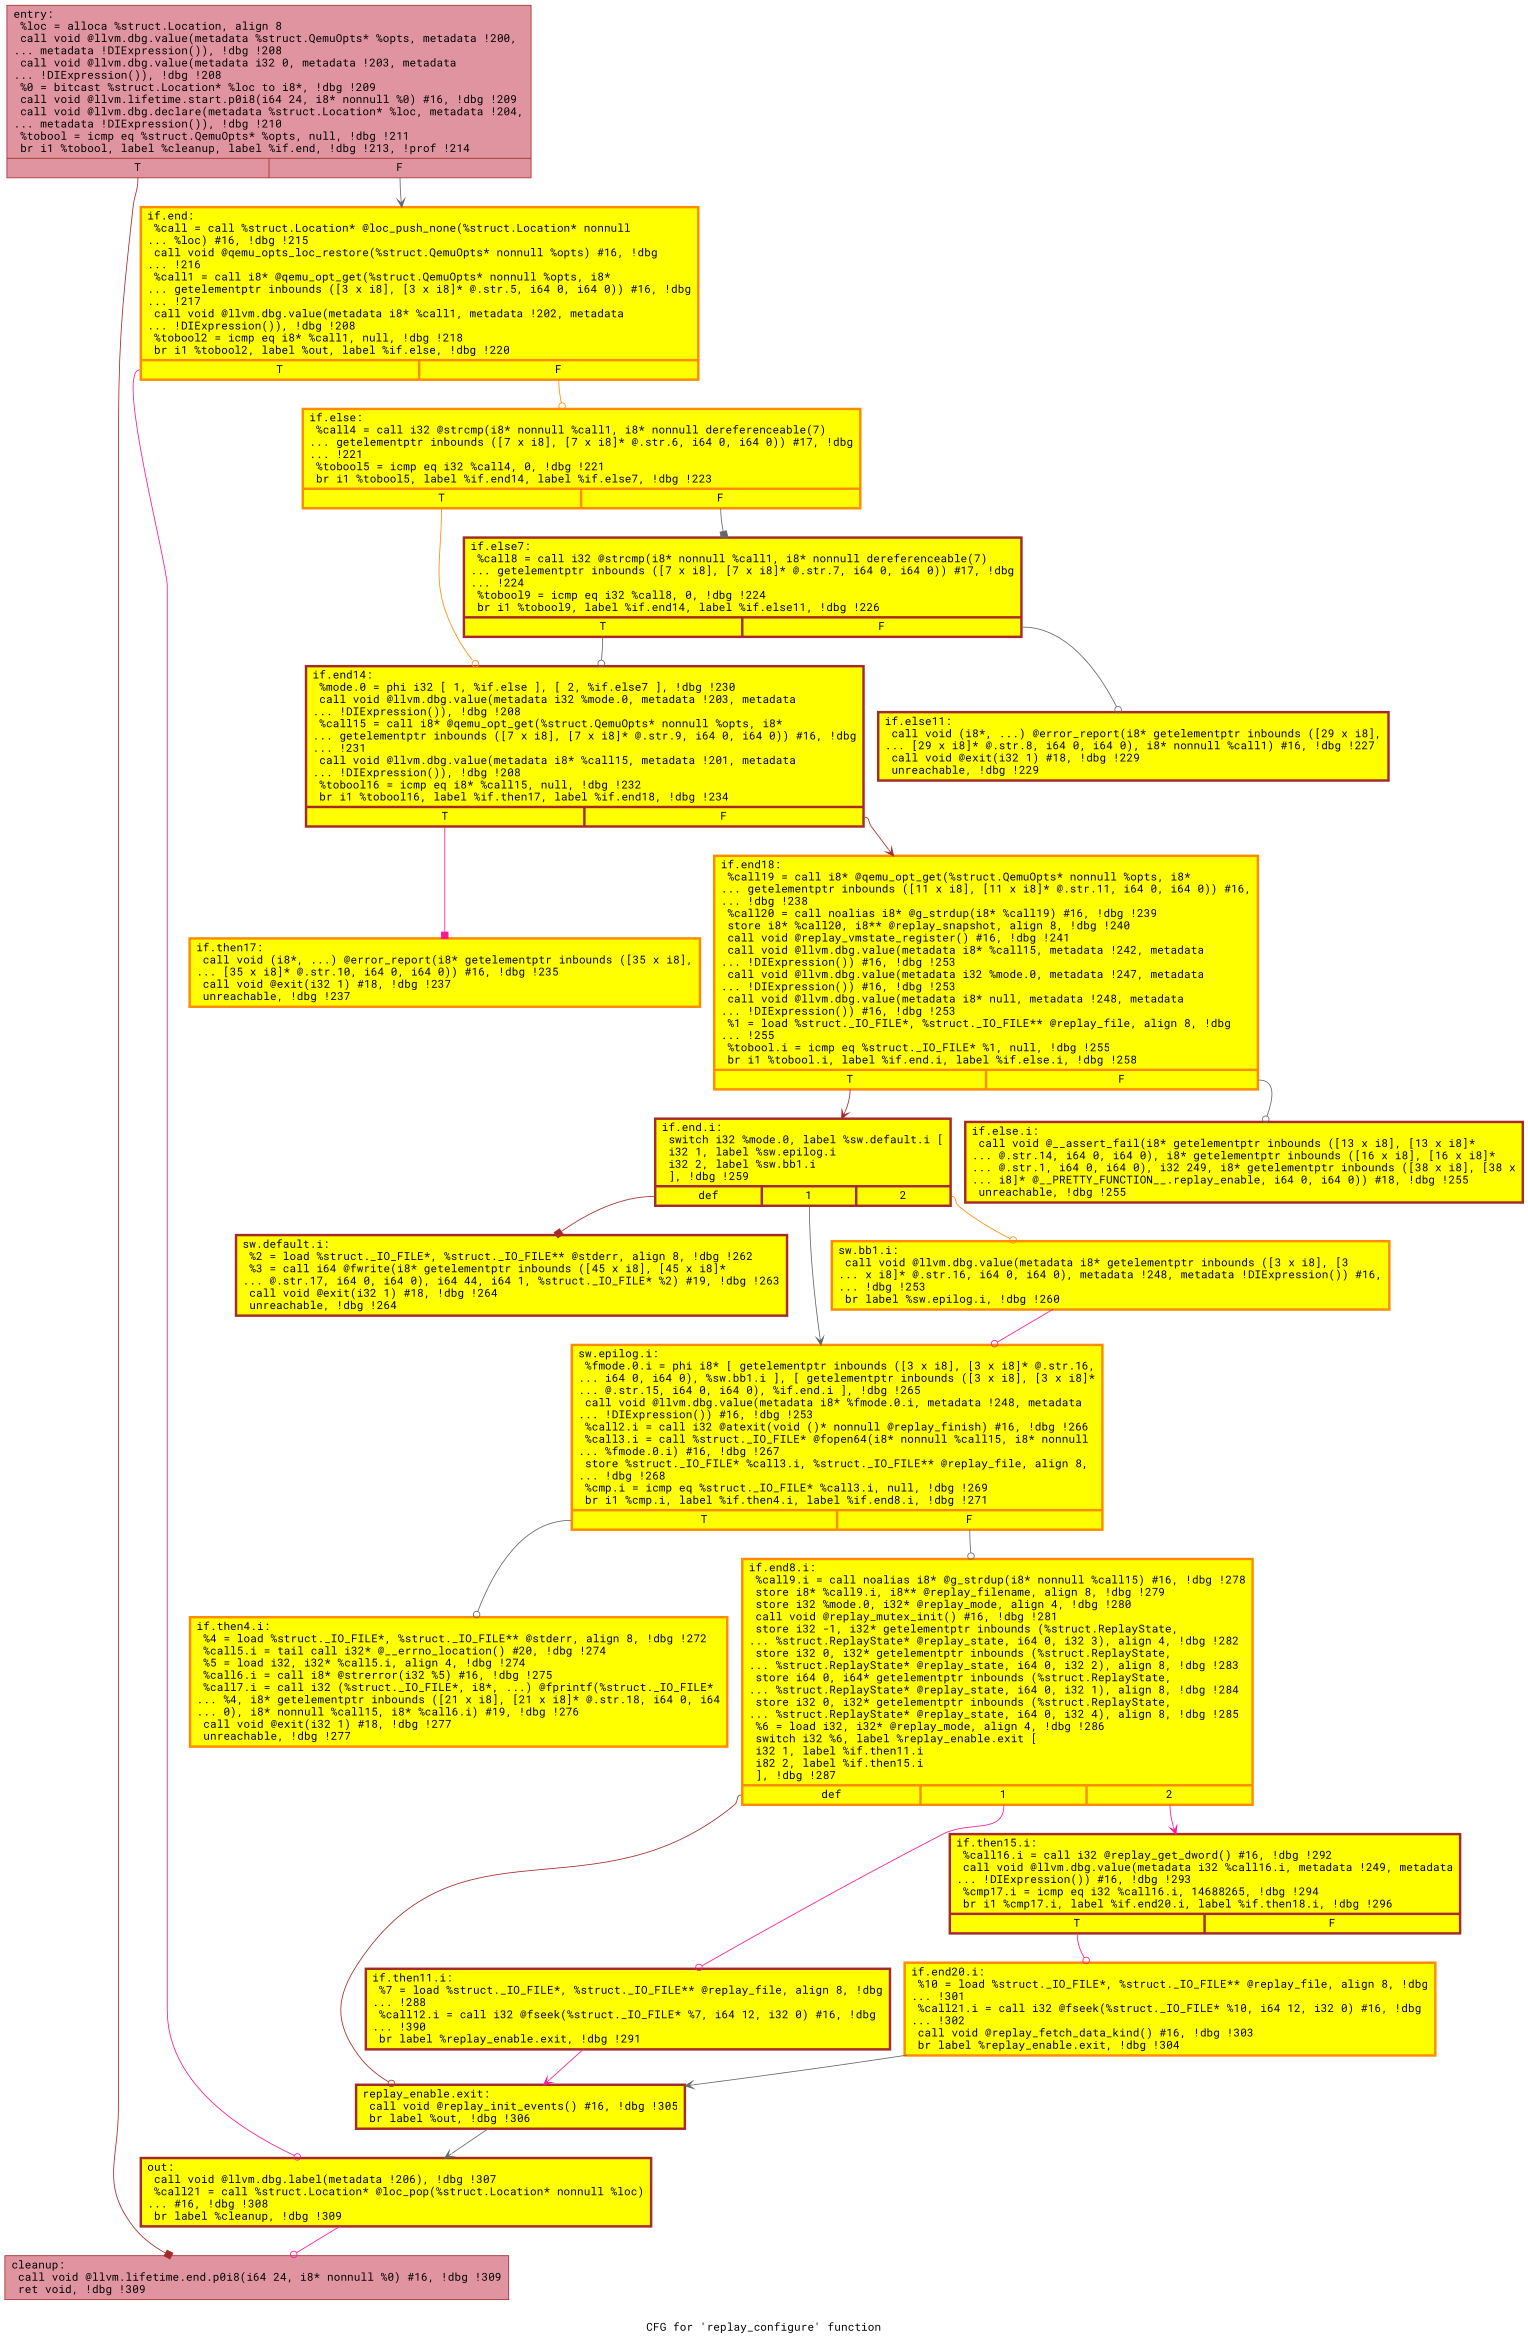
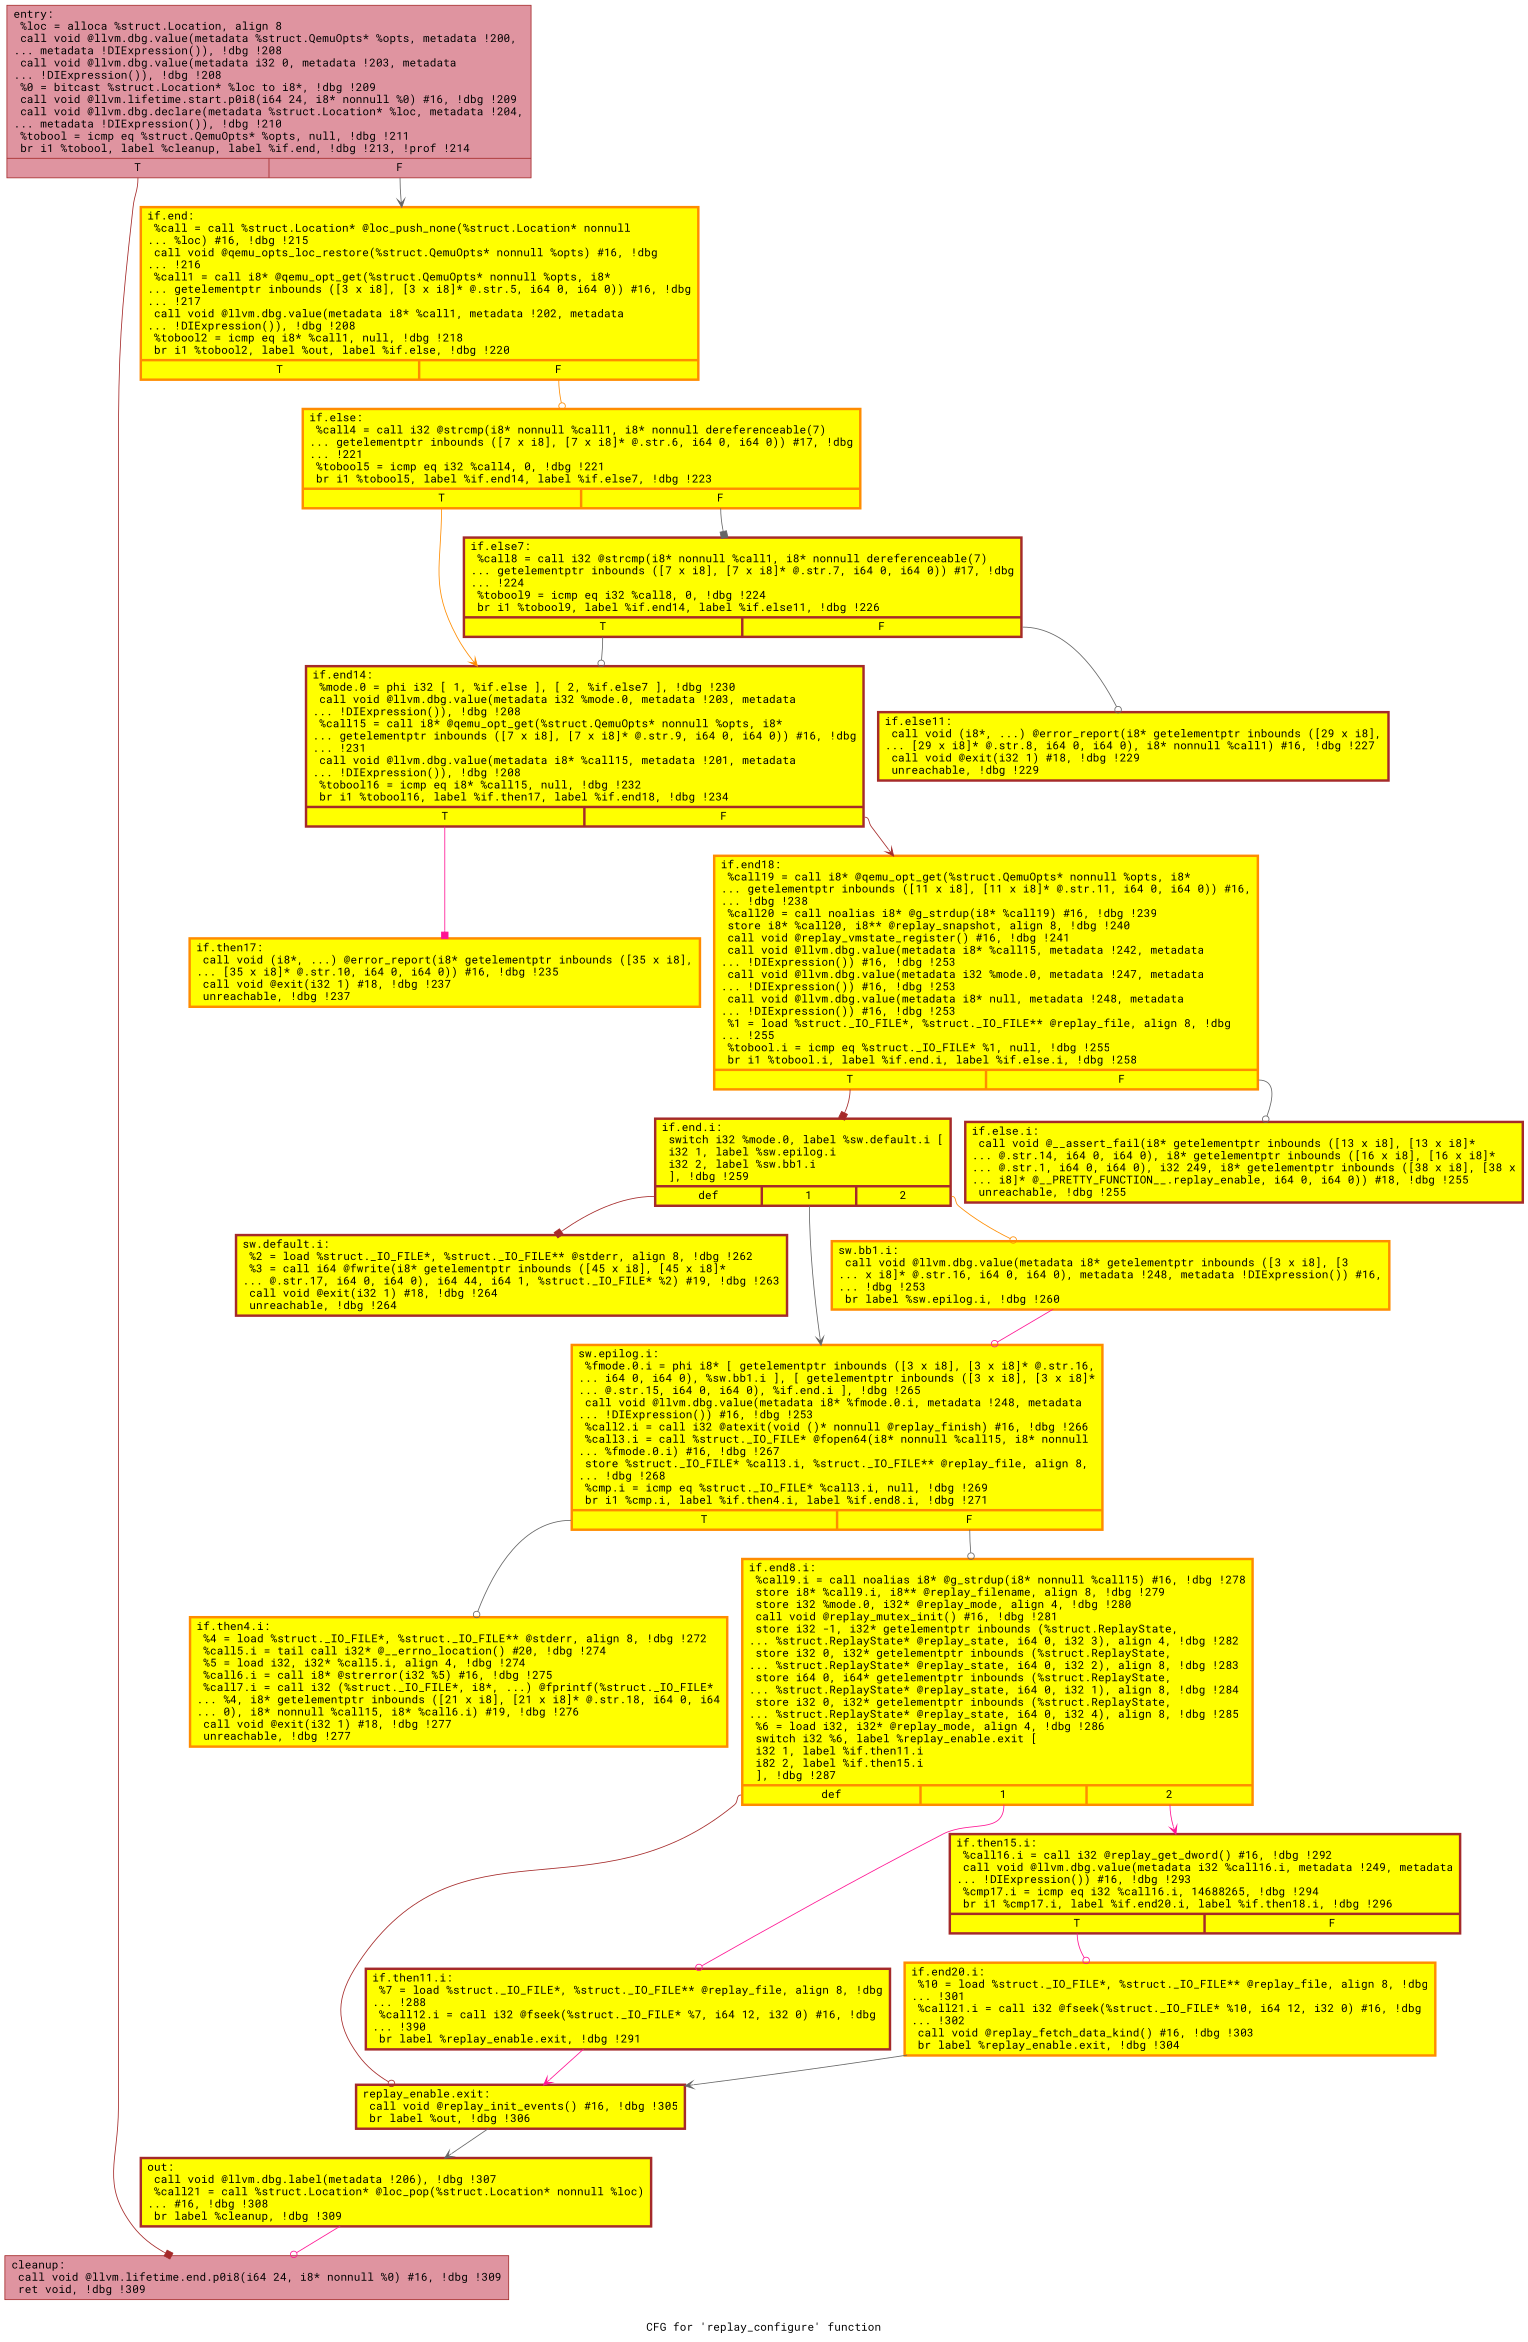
edge "if.else:" -> "if.end14:": arrowhead odot -> vee
edge "if.end18:" -> "if.end.i:": arrowhead vee -> box
edge "if.end:" -> "out:": removed
